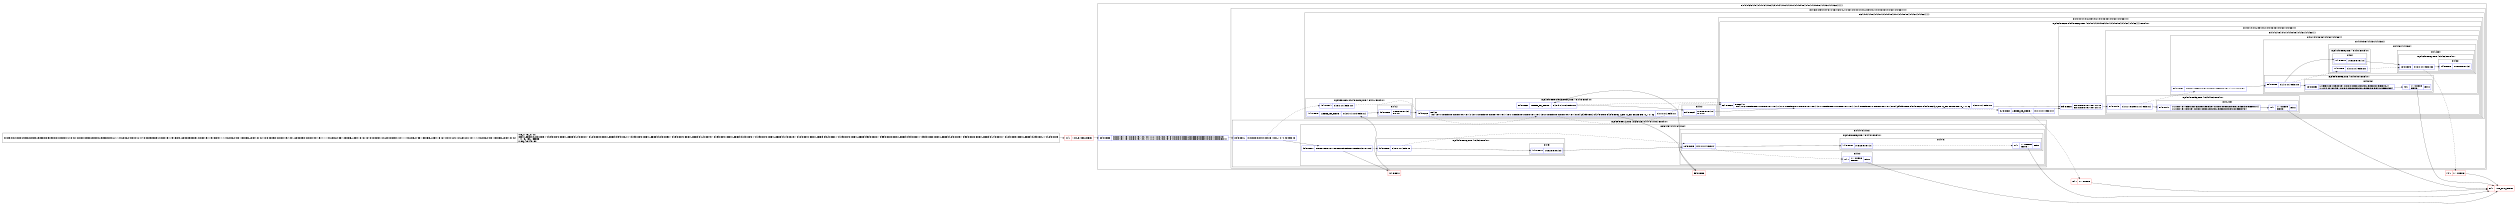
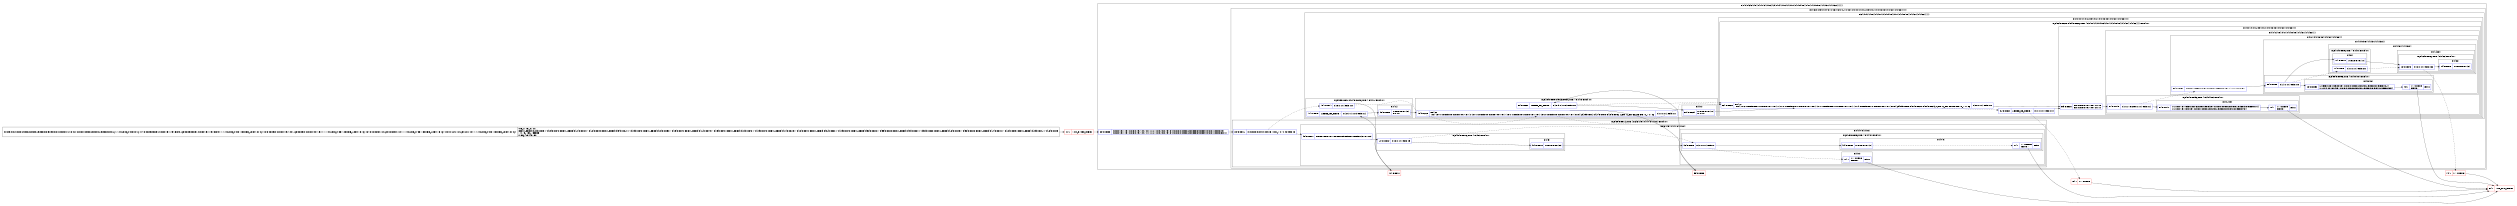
node "53: 0x0038": text "BLOCK: r1" -> "PHI: r1"
edge "40: 0x0016" -> "46: 0x0026": now "45: 0x0024" -> "46: 0x0026"
